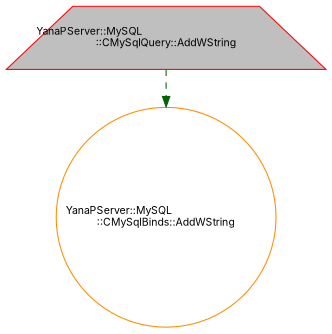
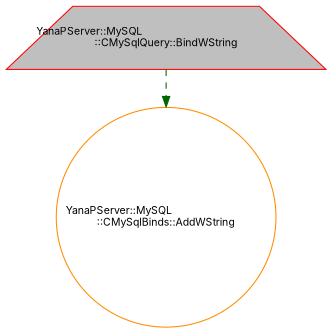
node "YanaPServer::MySQL ::CMySqlQuery::AddWString": label "YanaPServer::MySQL ::CMySqlQuery::AddWString" -> "YanaPServer::MySQL ::CMySqlQuery::BindWString"
